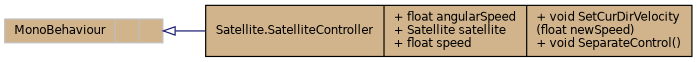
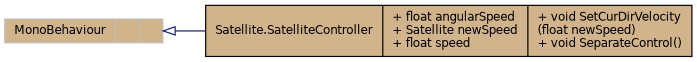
node "Satellite.SatelliteController": text "+ Satellite satellite" -> "+ Satellite newSpeed"
